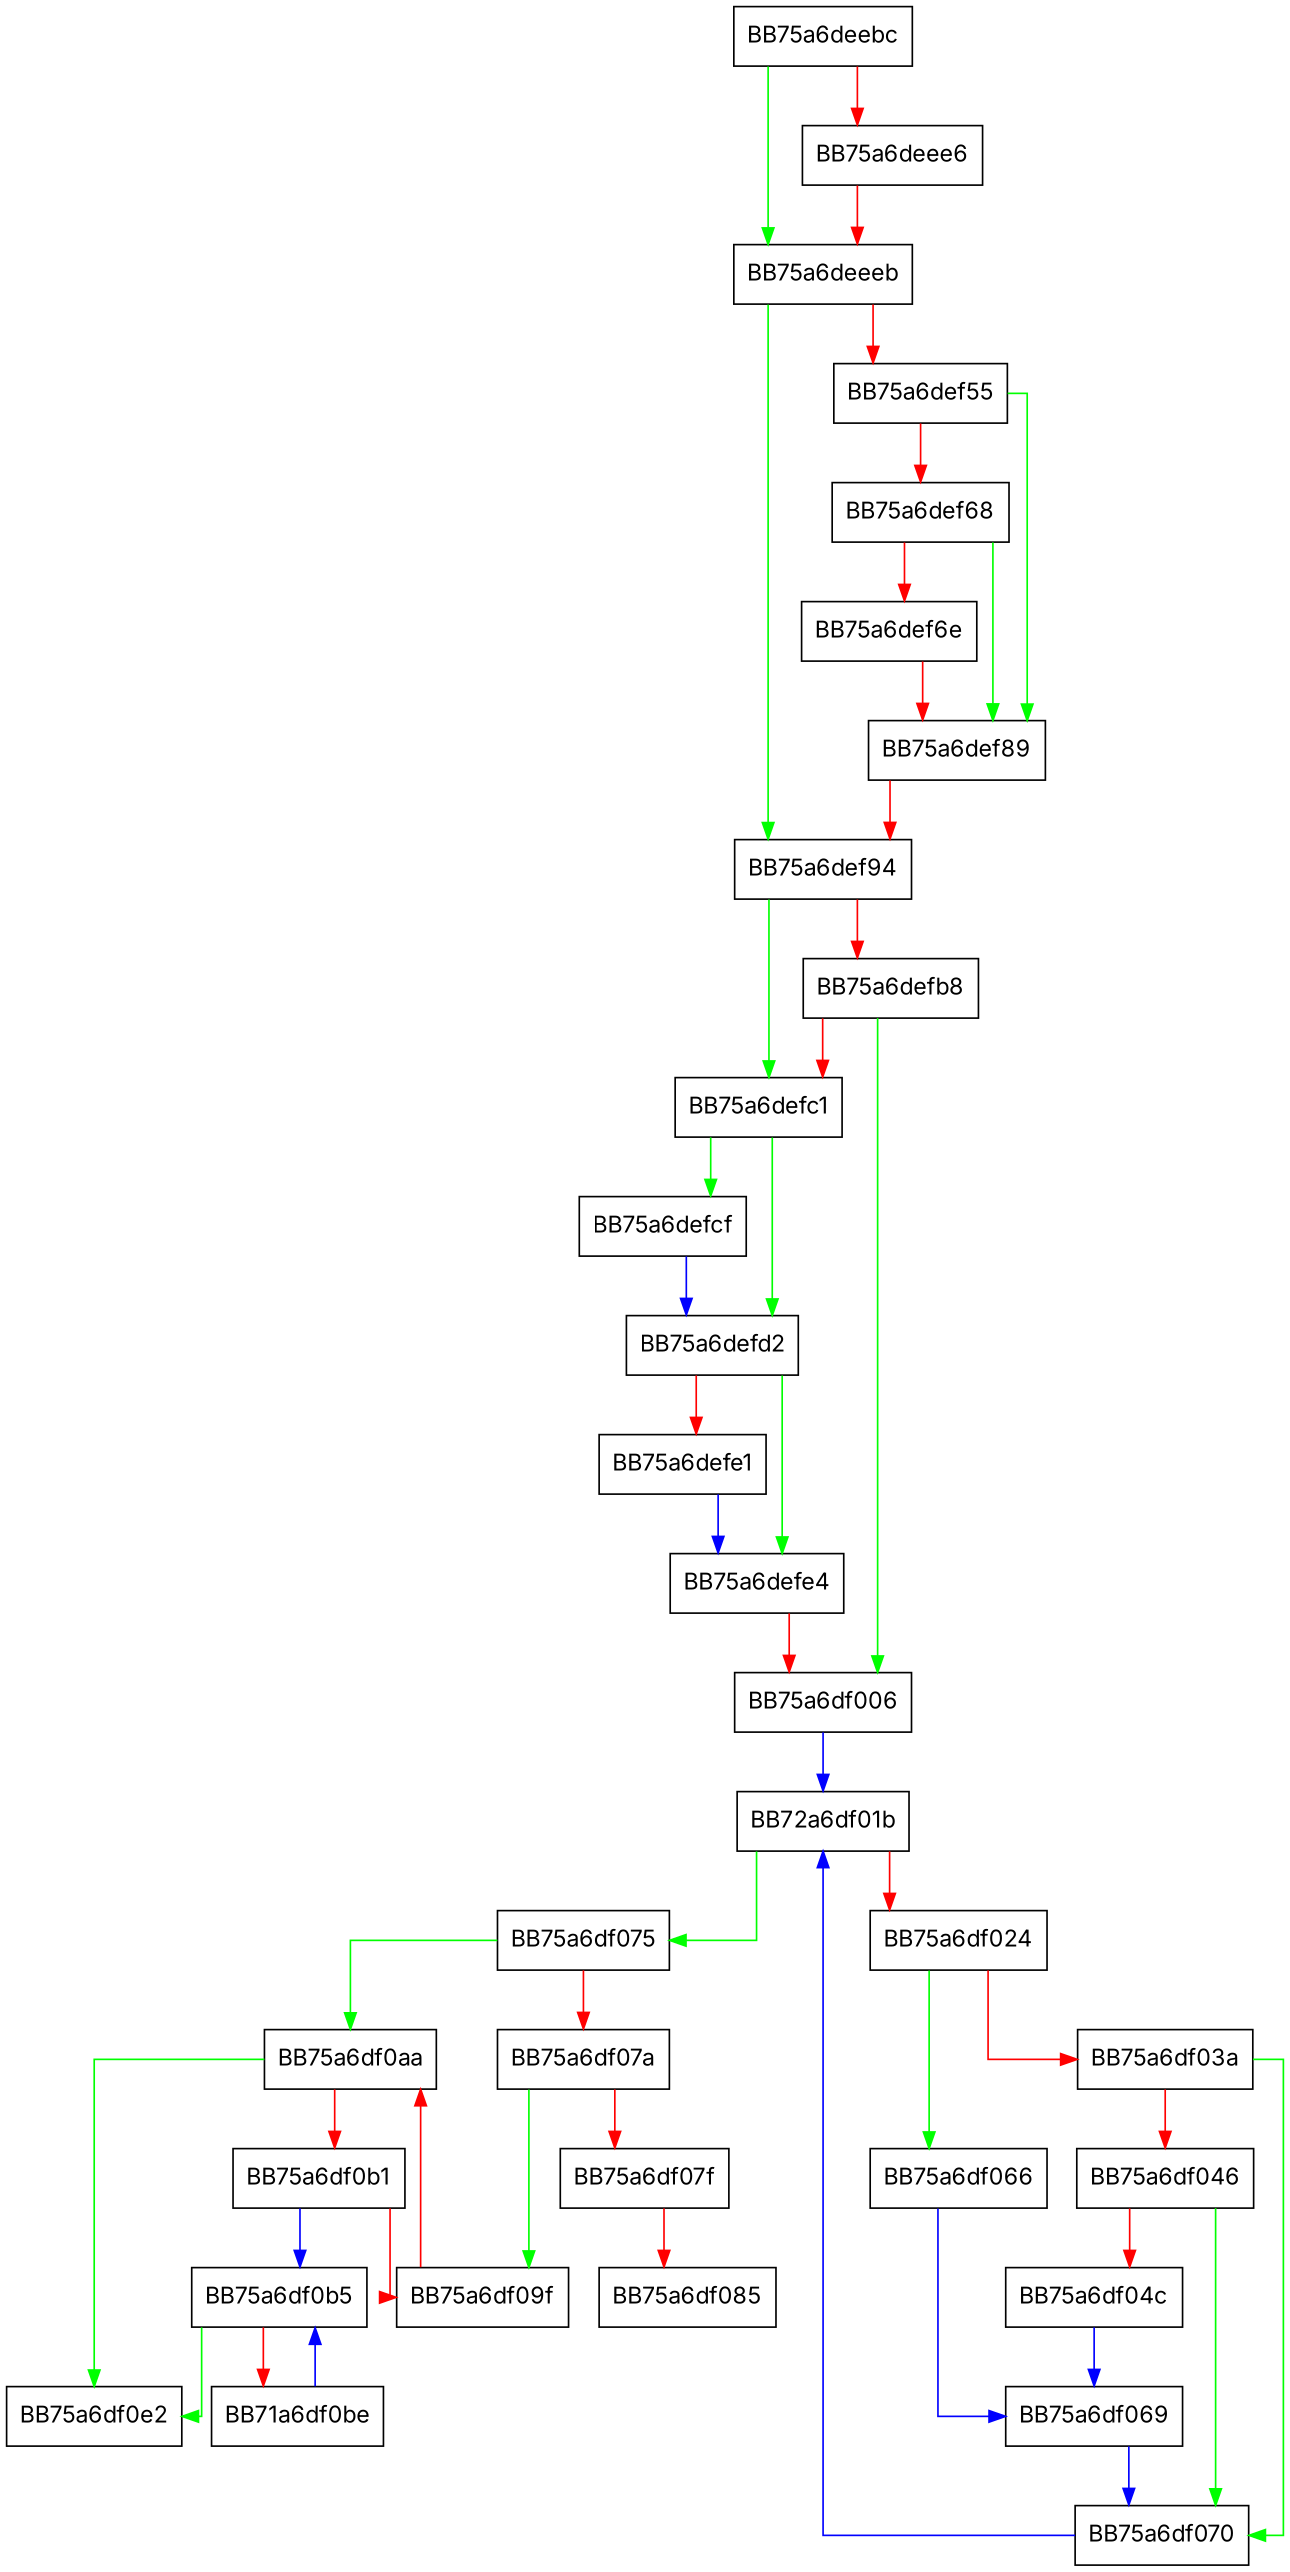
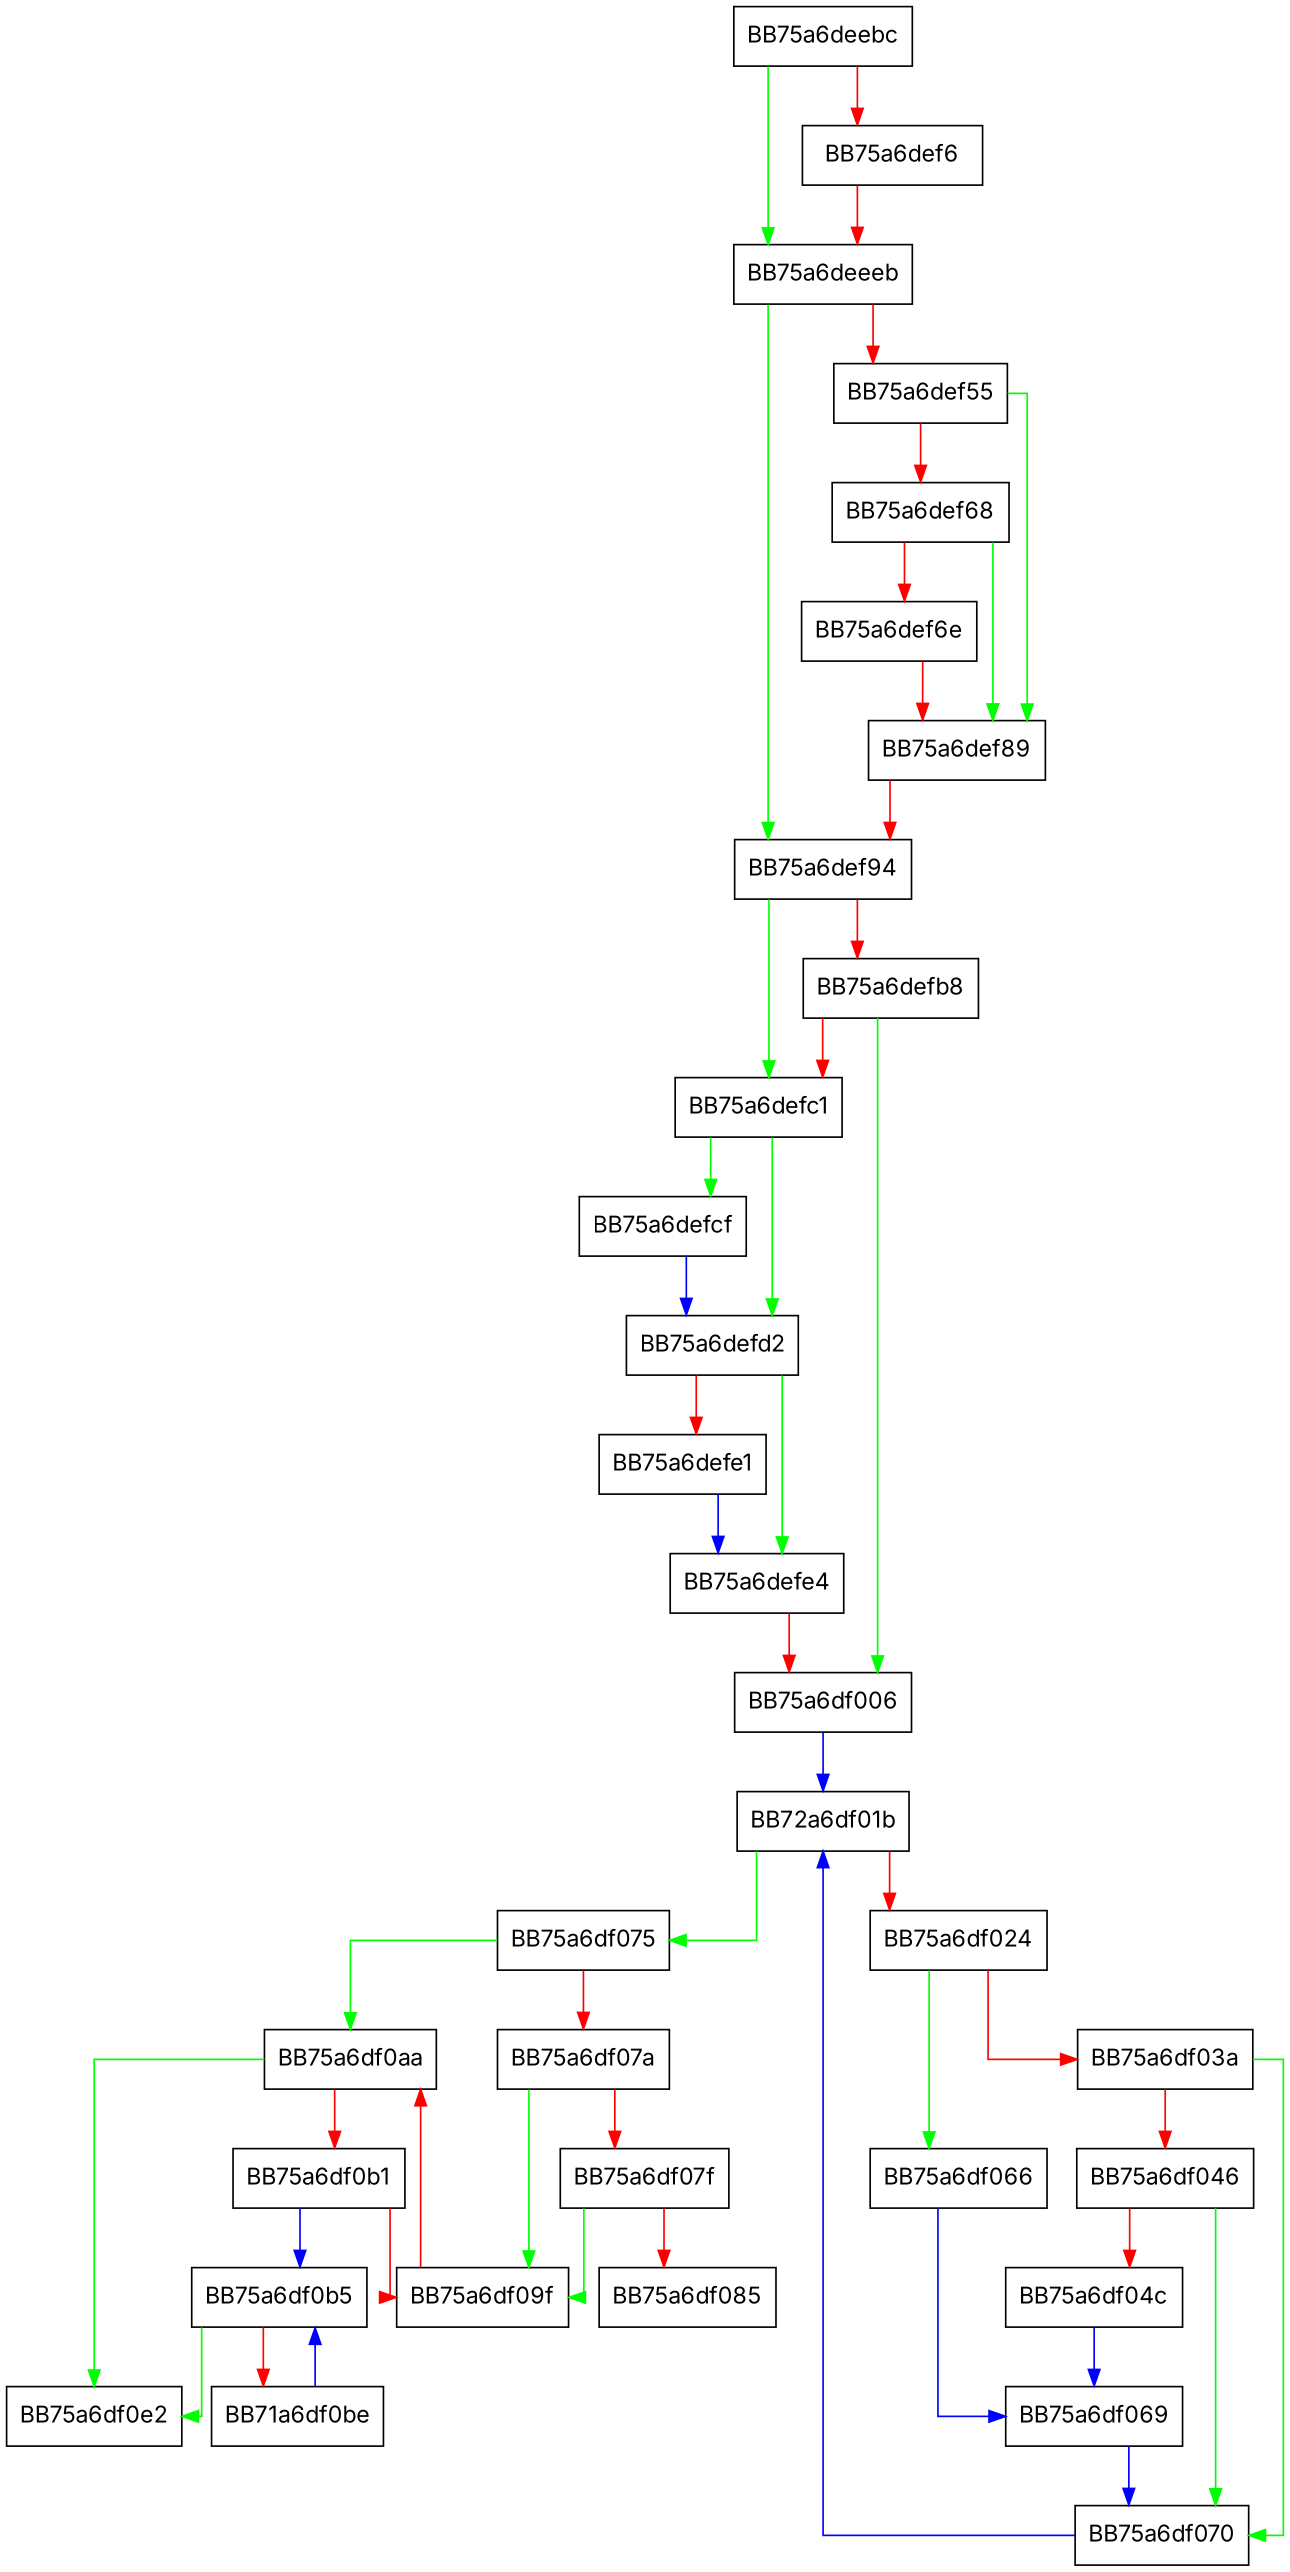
node "BB75a6deee6": label "BB75a6deee6" -> "BB75a6def6"
edge "BB75a6df07f" -> "BB75a6df09f": added
